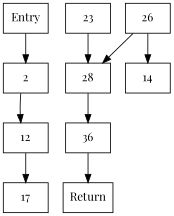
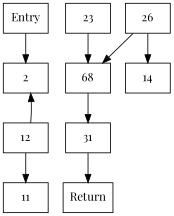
node "28": label "28" -> "68"
edge "2" -> "12": reversed
node "36": label "36" -> "31"
node "17": label "17" -> "11"
